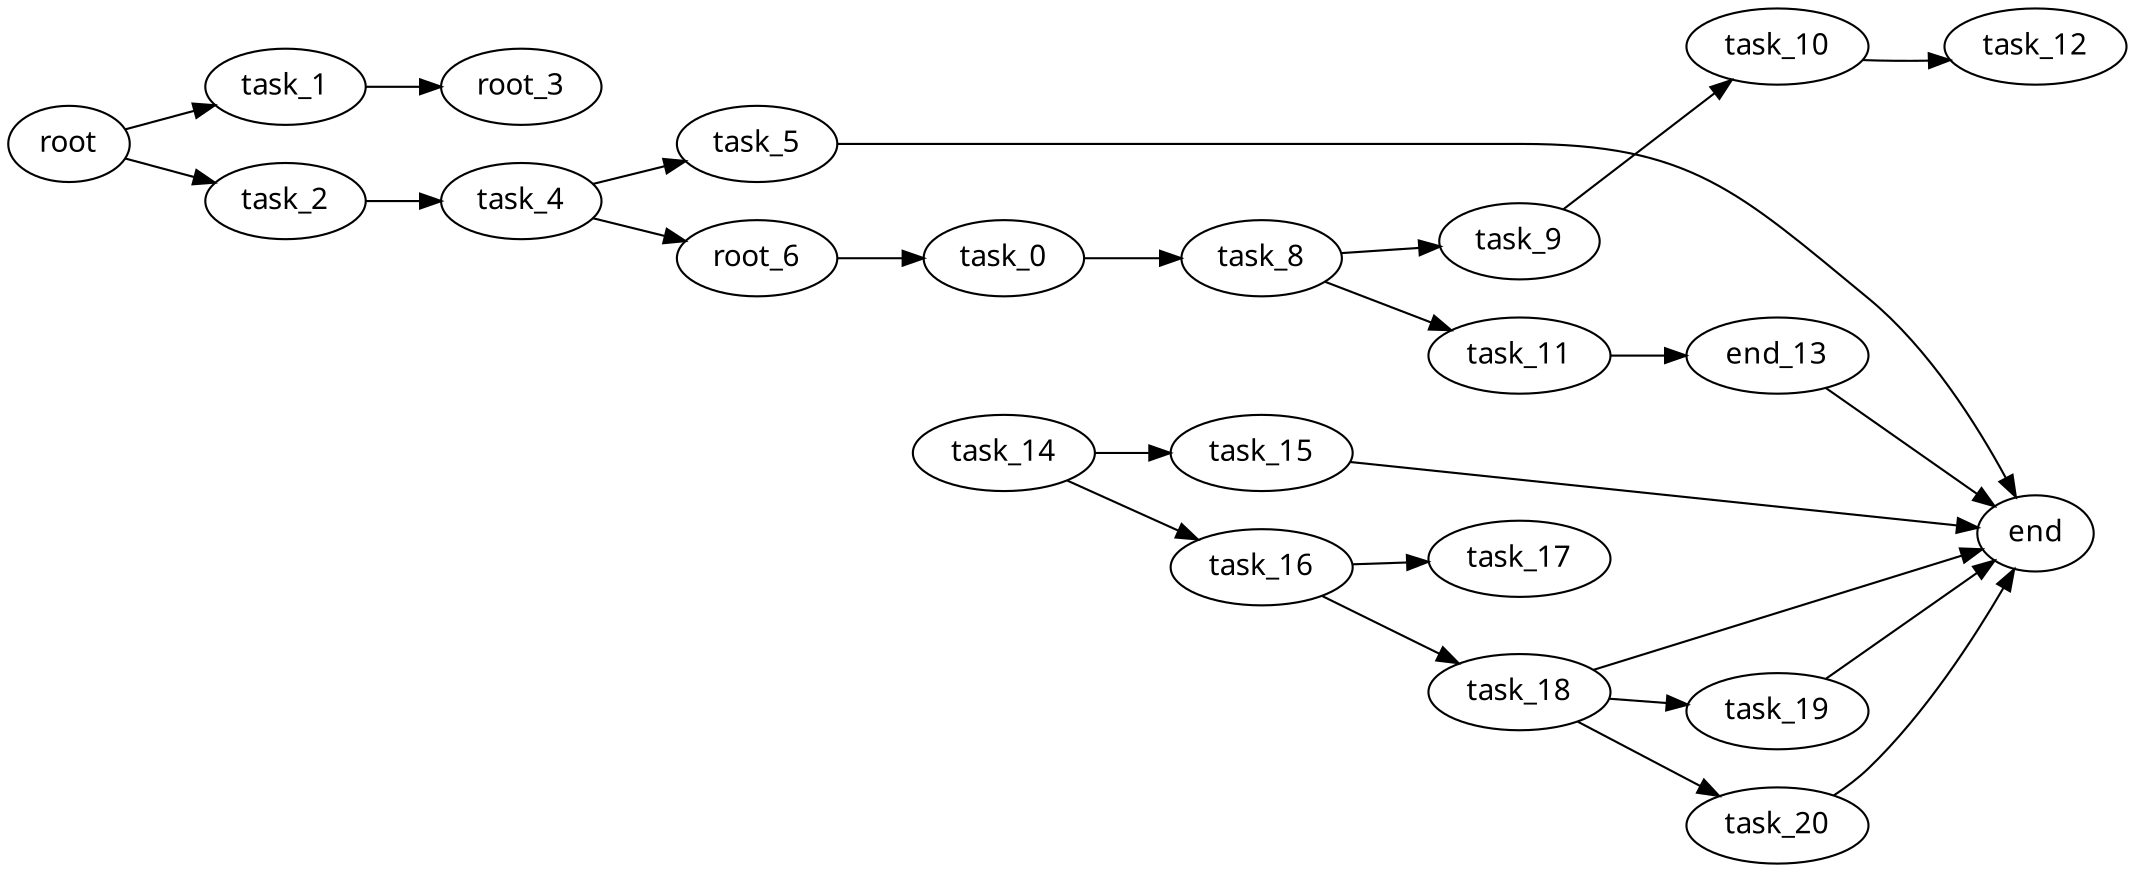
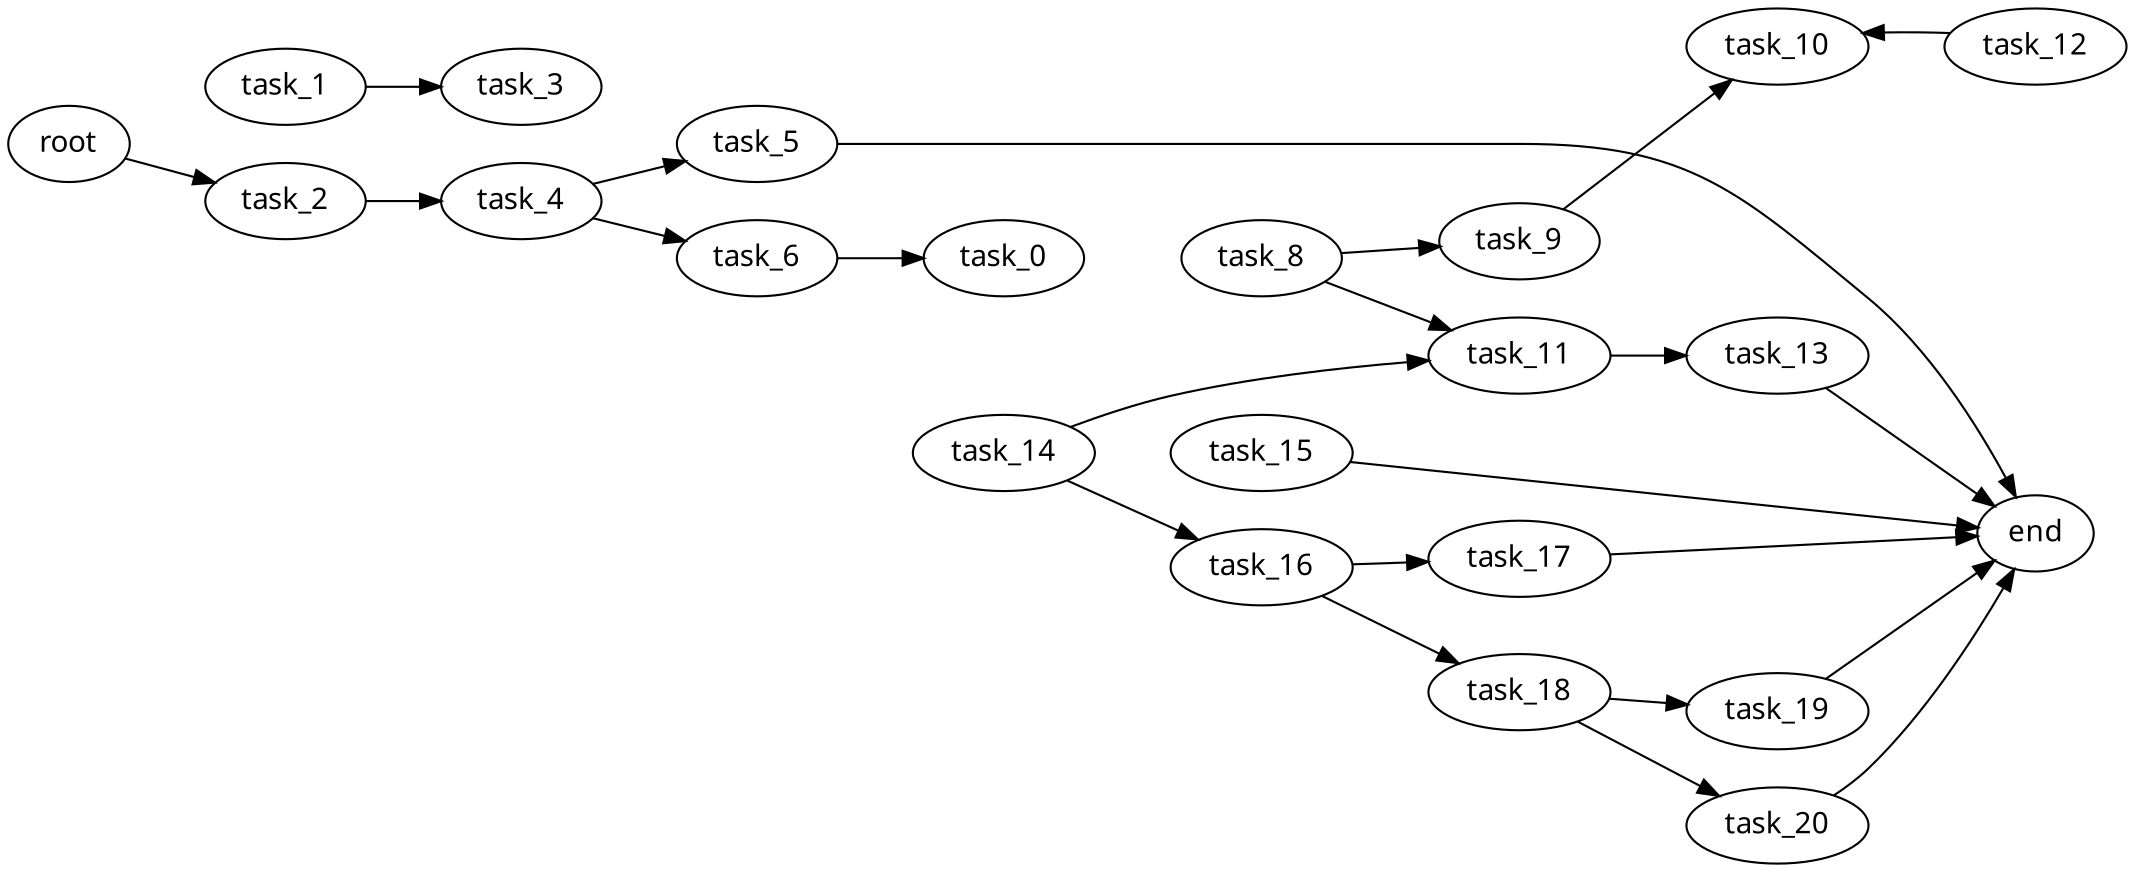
edge "task_10" -> "task_12": reversed
node "root_3": label "root_3" -> "task_3"
edge "root" -> "task_1": removed
node "root_6": label "root_6" -> "task_6"
edge "task_0" -> "task_8": removed
node "end_13": label "end_13" -> "task_13"
edge "task_14" -> "task_15": now "task_14" -> "task_11"
edge "task_18" -> "end": now "task_17" -> "end"
